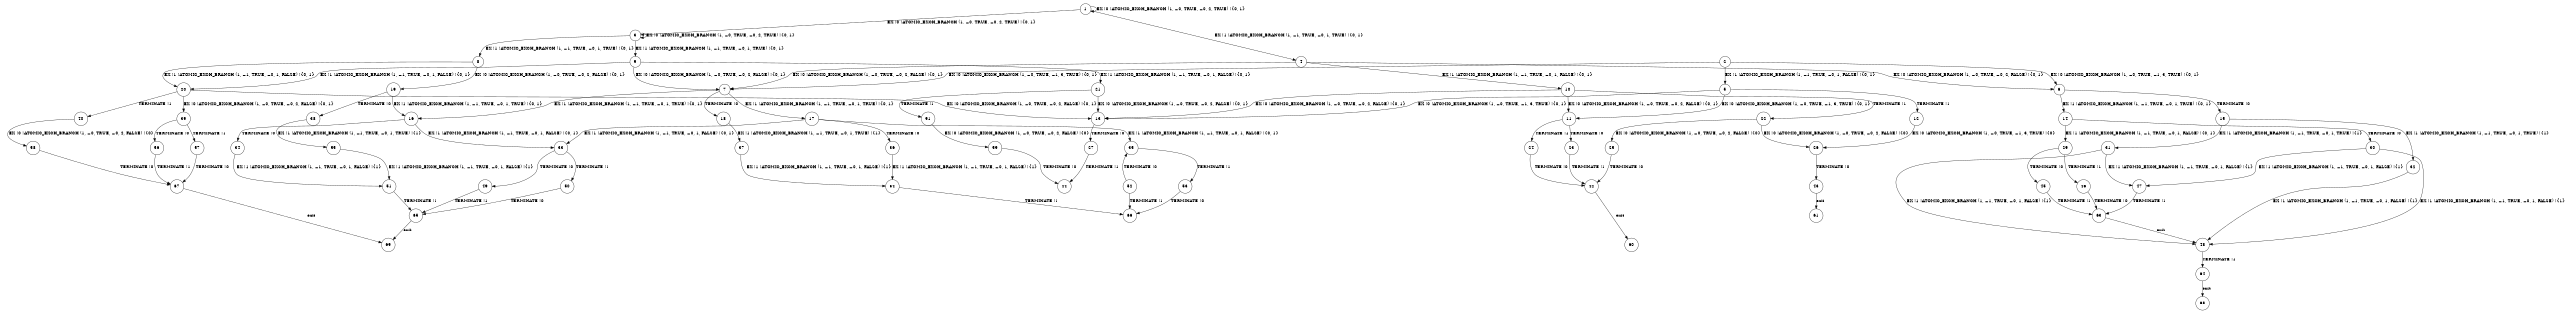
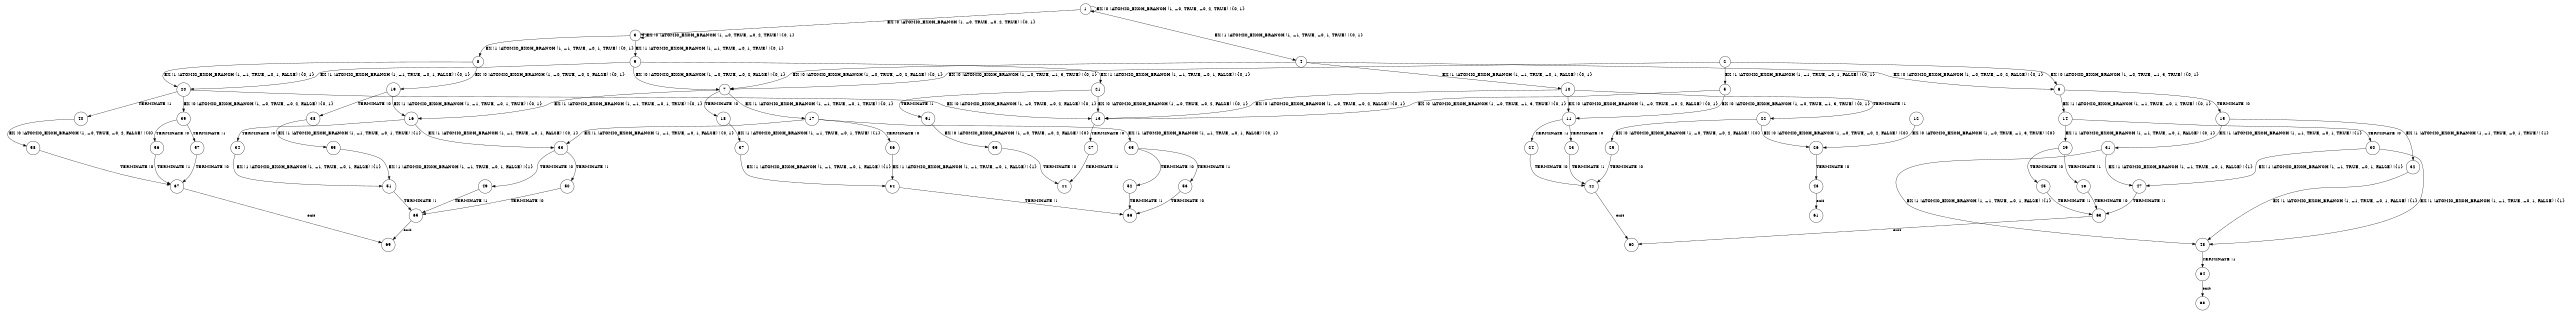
edge "5" -> "12": removed, label "TERMINATE !1"
edge "52" -> "35": reversed
edge "63" -> "48": now "63" -> "60"
